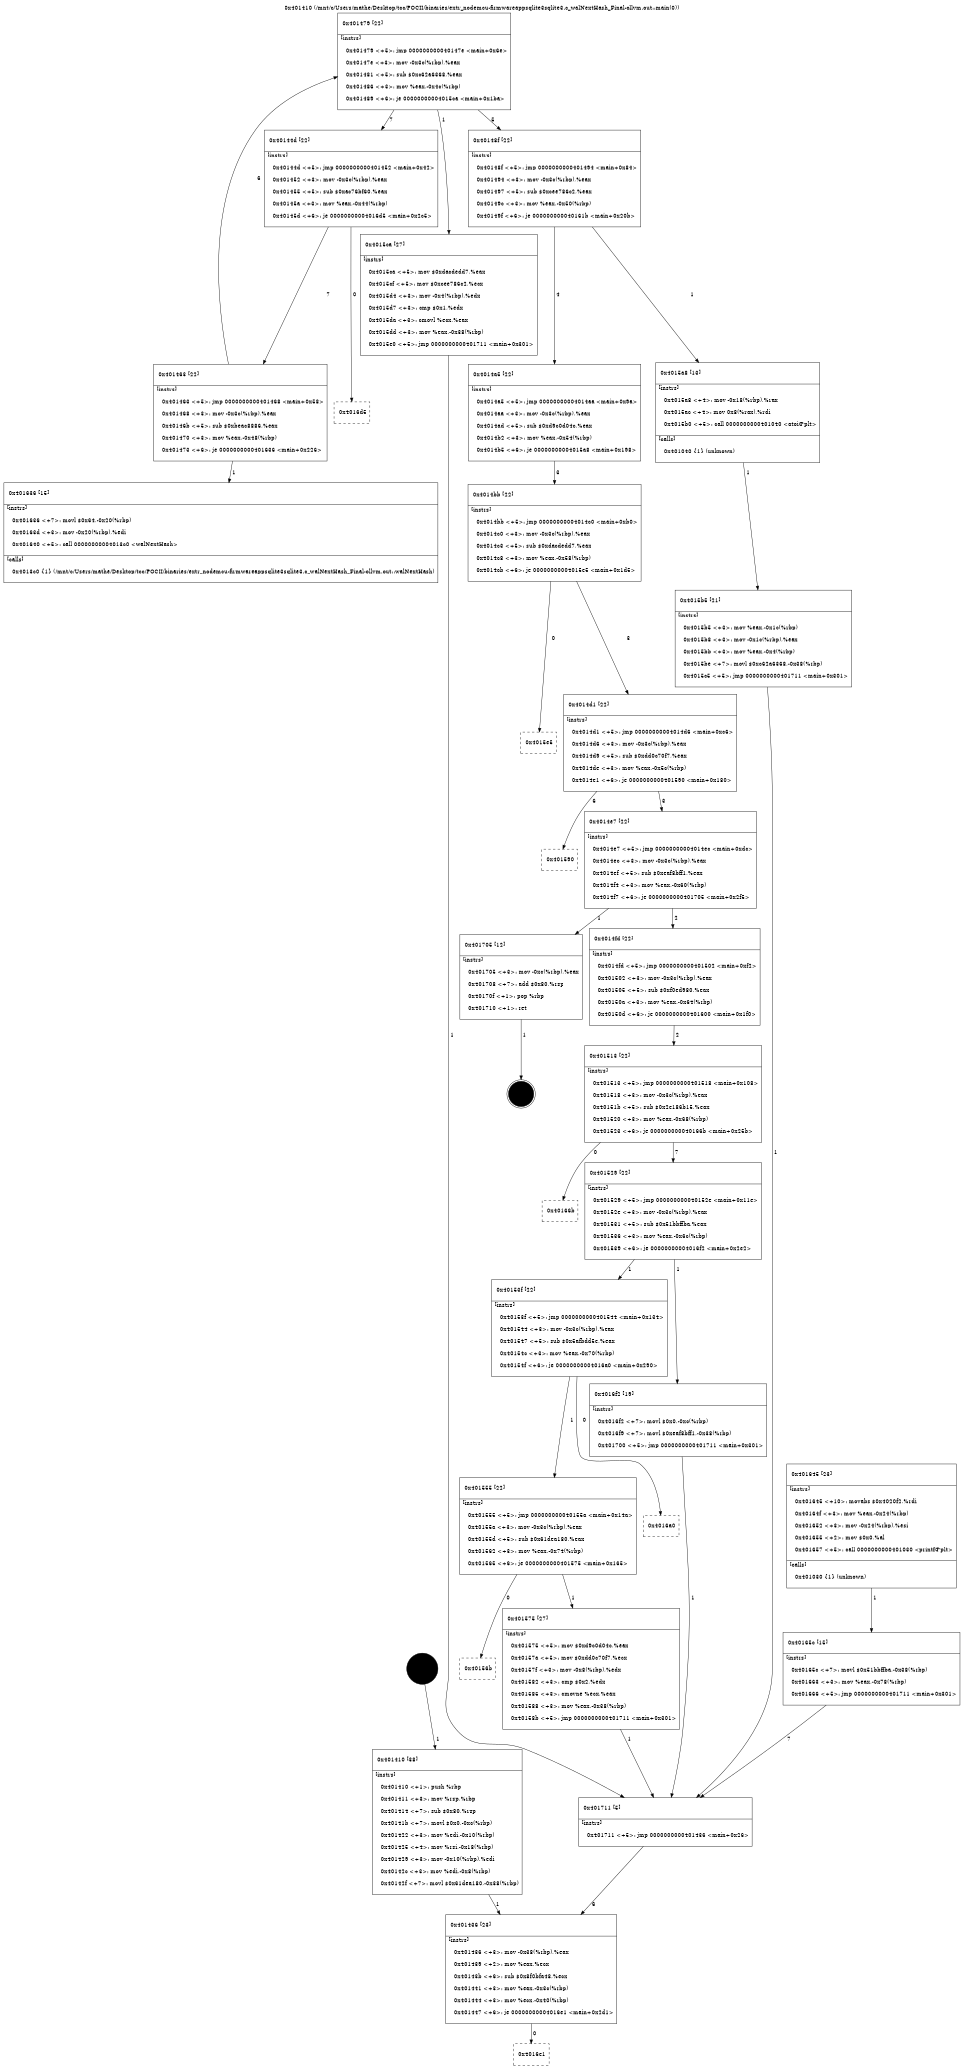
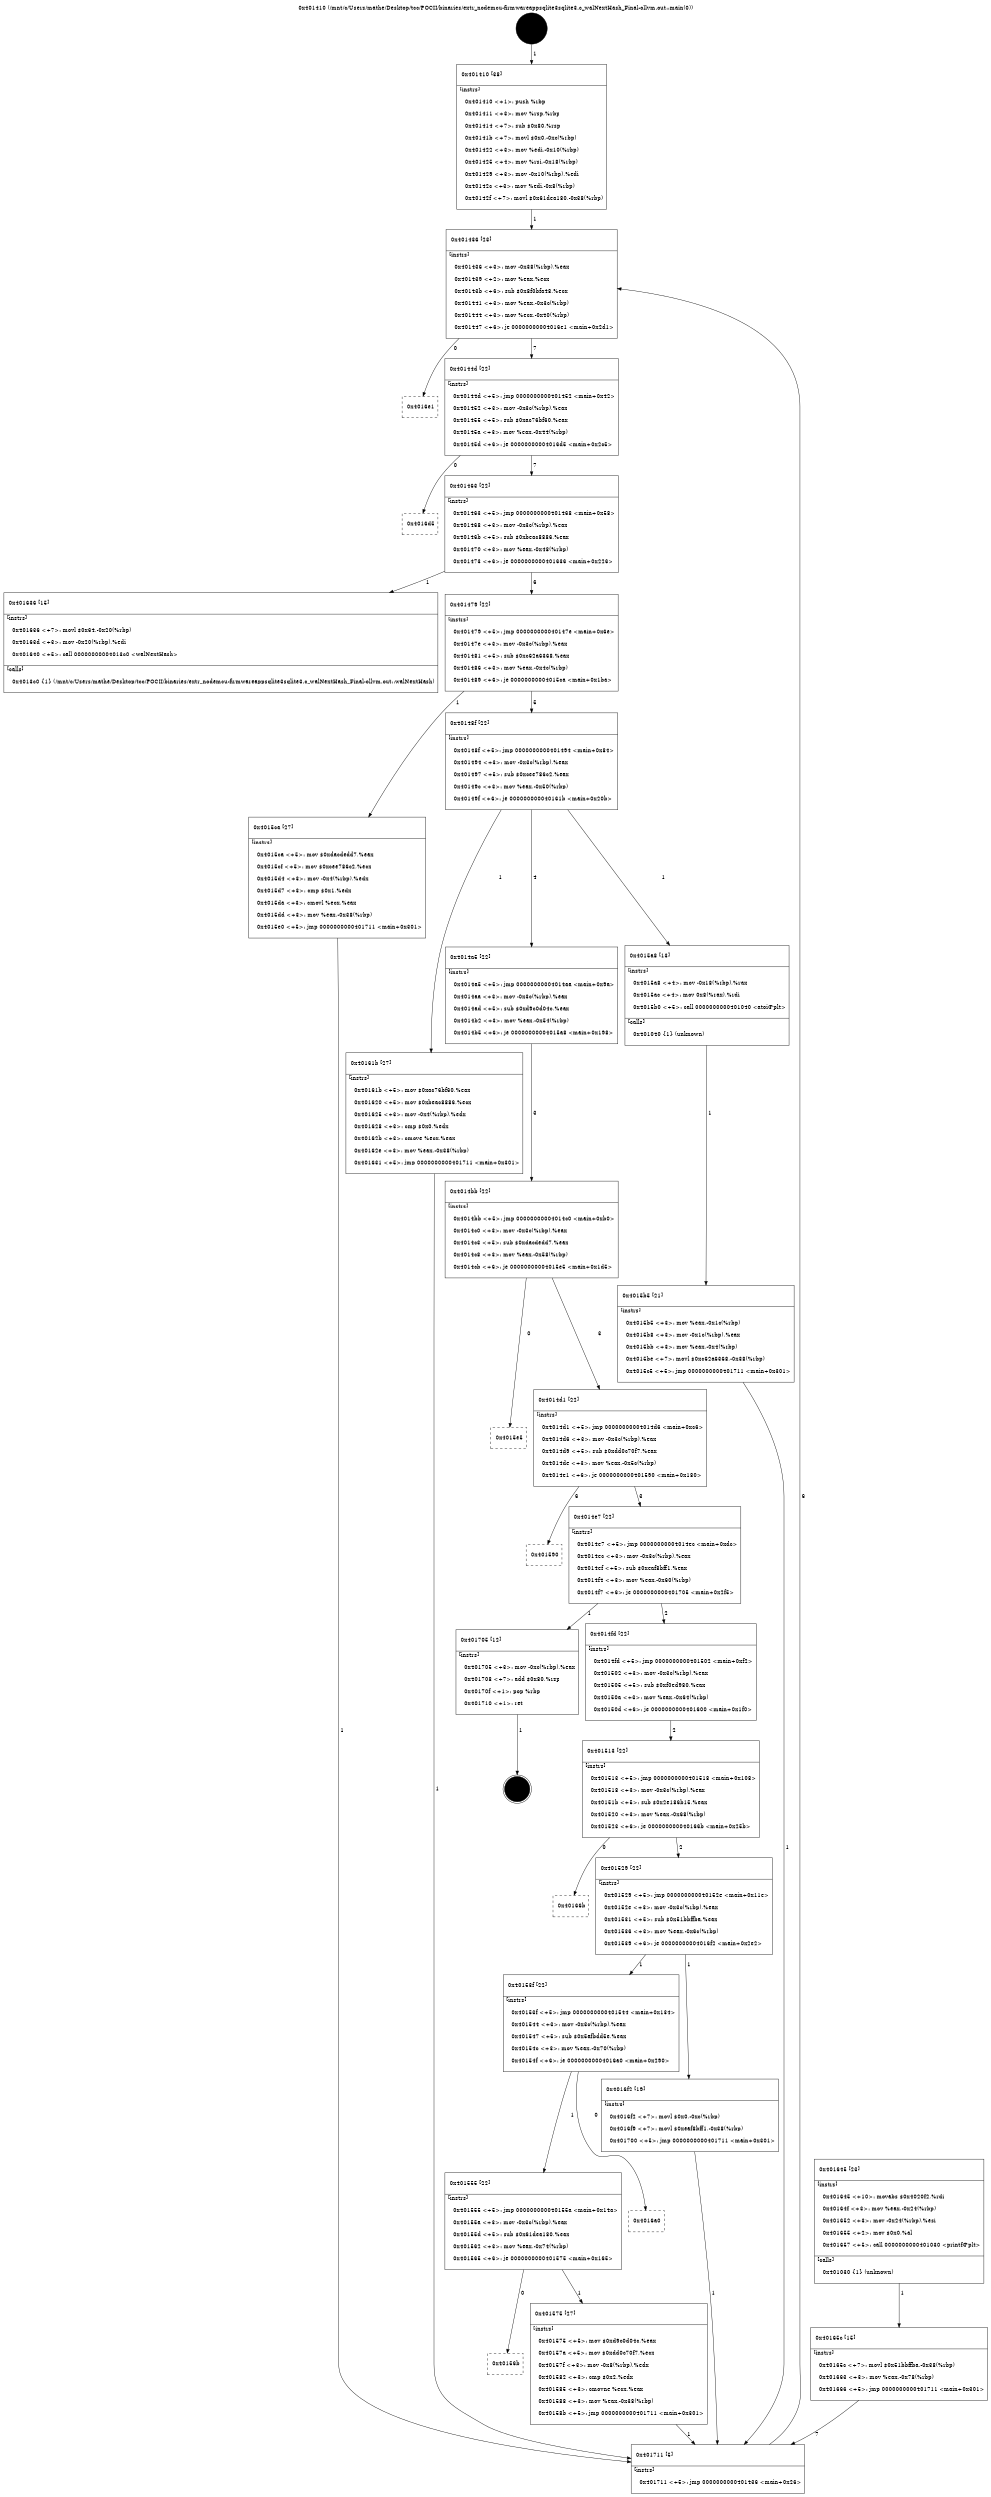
edge "0x401479 [22]" -> "0x40144d [22]": now "0x401436 [23]" -> "0x40144d [22]"
node "0x40161b [27]": added
edge "0x401513 [22]" -> "0x401529 [22]": label " 7" -> " 2"
